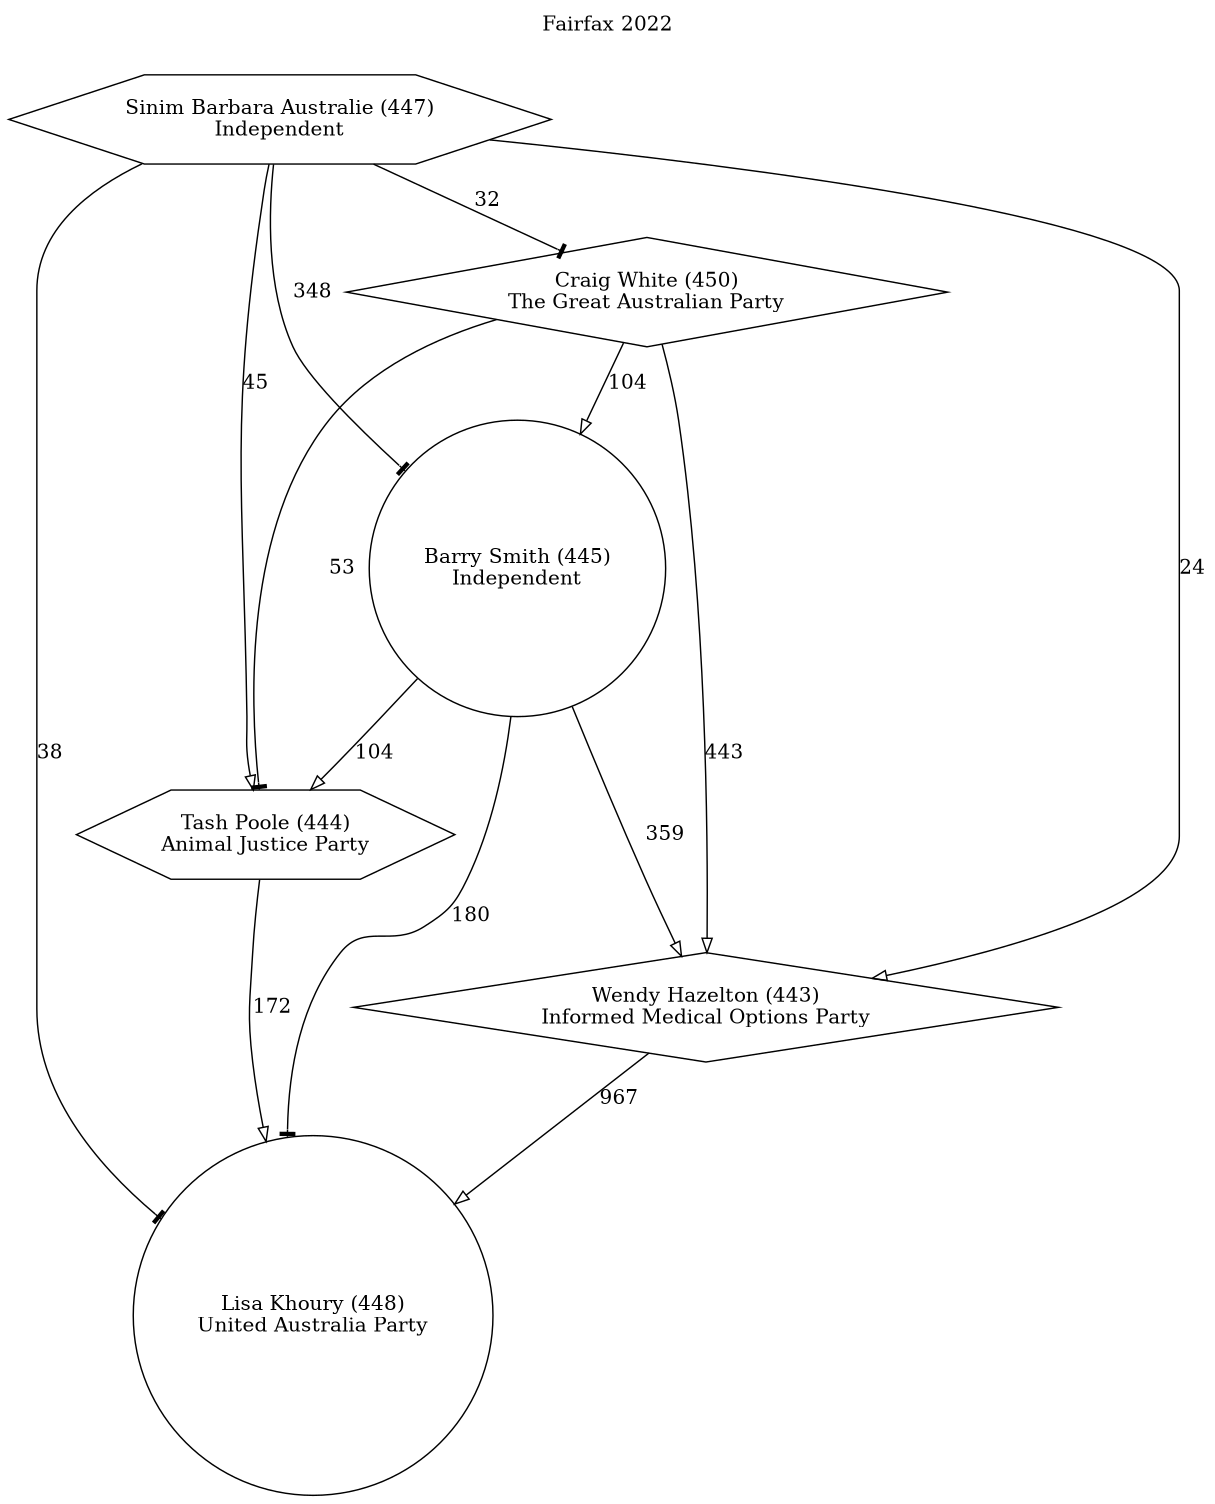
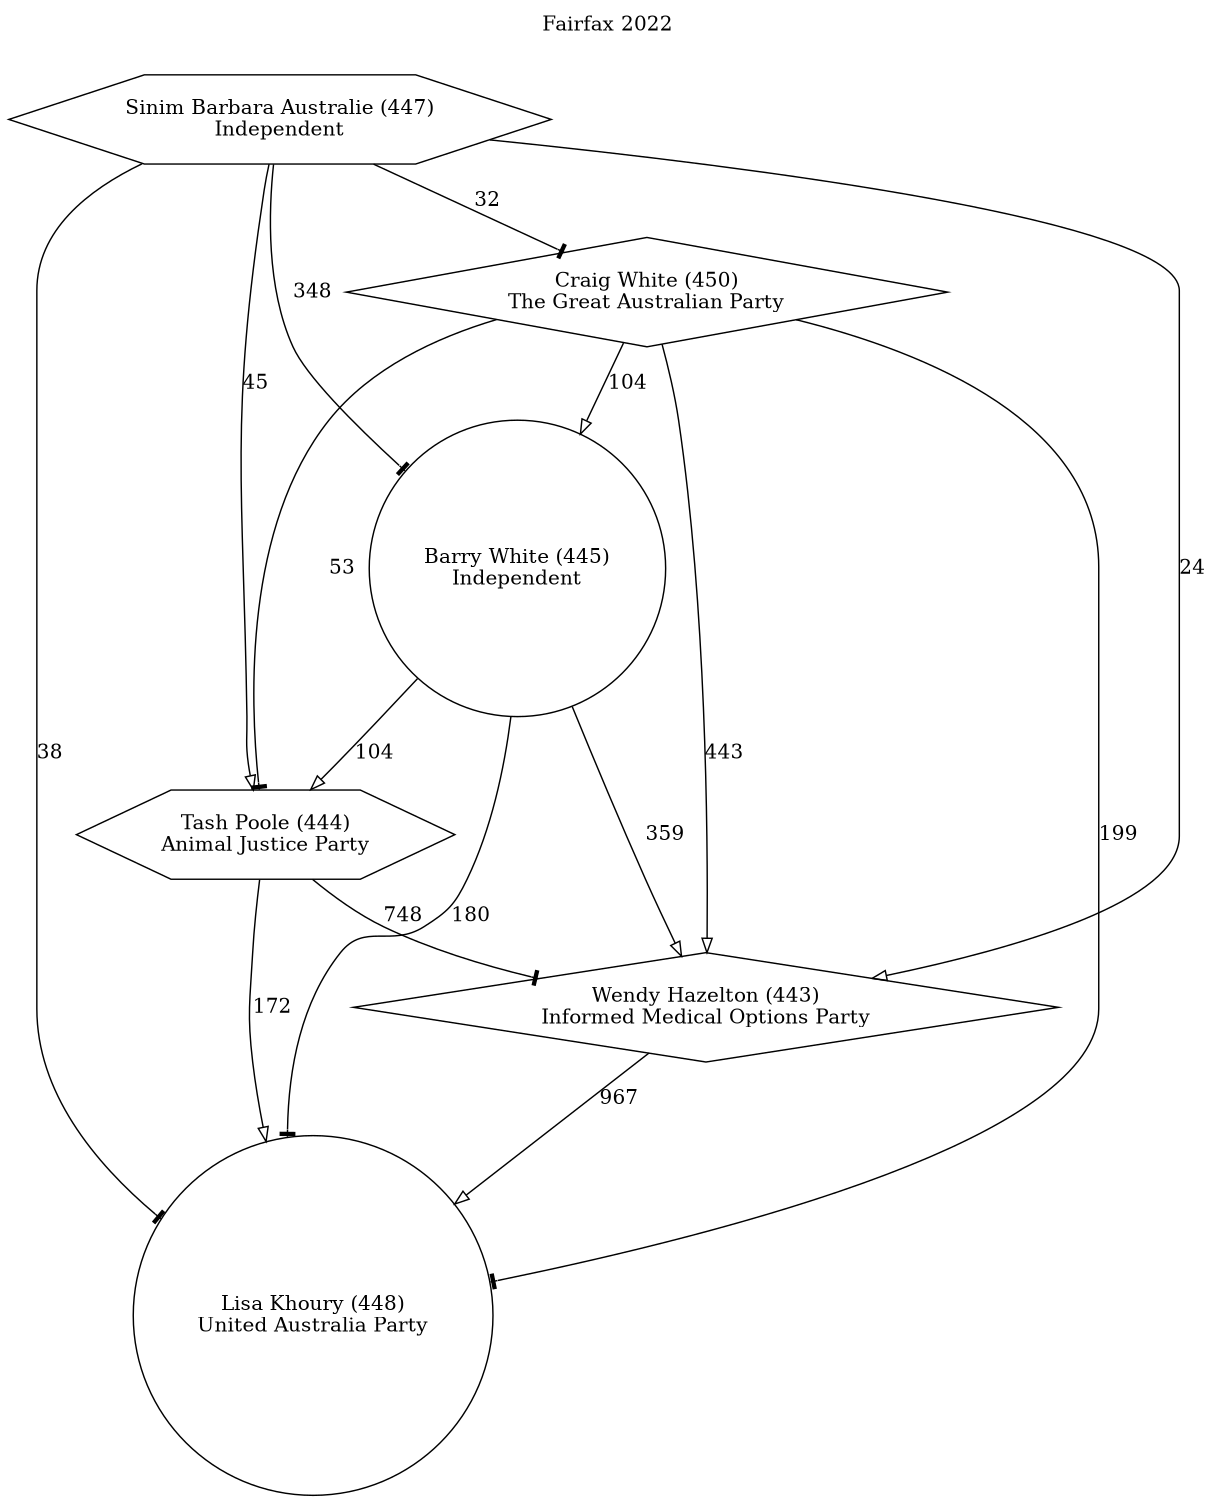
node "Barry Smith (445) Independent": label "Barry Smith (445) Independent" -> "Barry White (445) Independent"
edge "Craig White (450) The Great Australian Party" -> "Lisa Khoury (448) United Australia Party": added, label "199"
edge "Tash Poole (444) Animal Justice Party" -> "Wendy Hazelton (443) Informed Medical Options Party": added, label "748"
